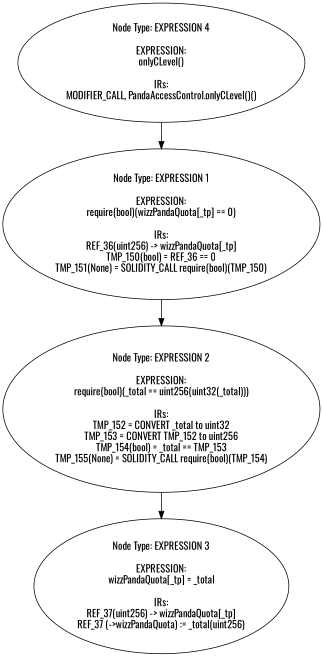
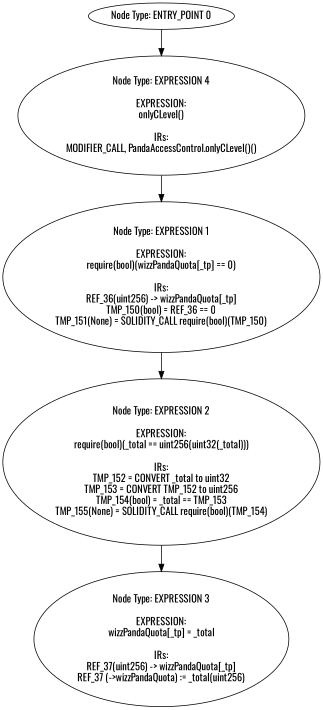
node "Node Type: ENTRY_POINT 0": added
